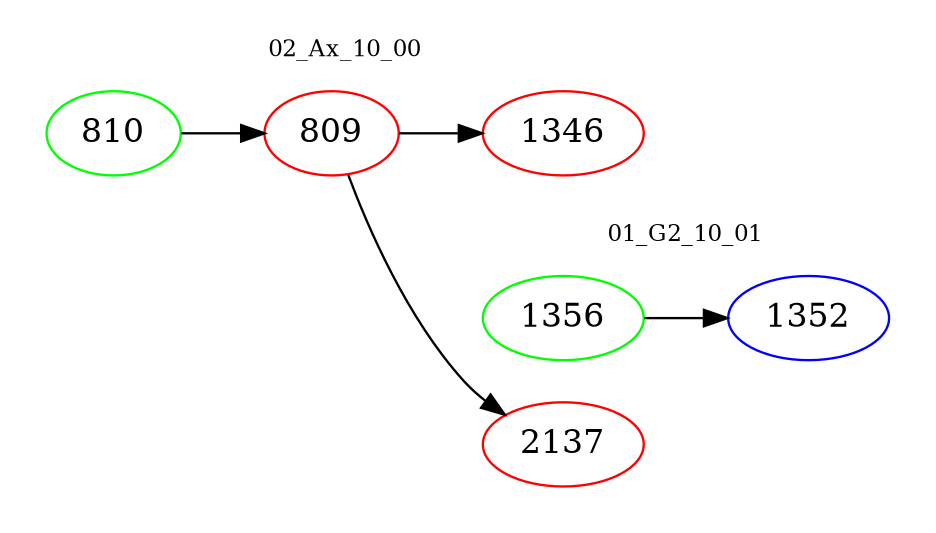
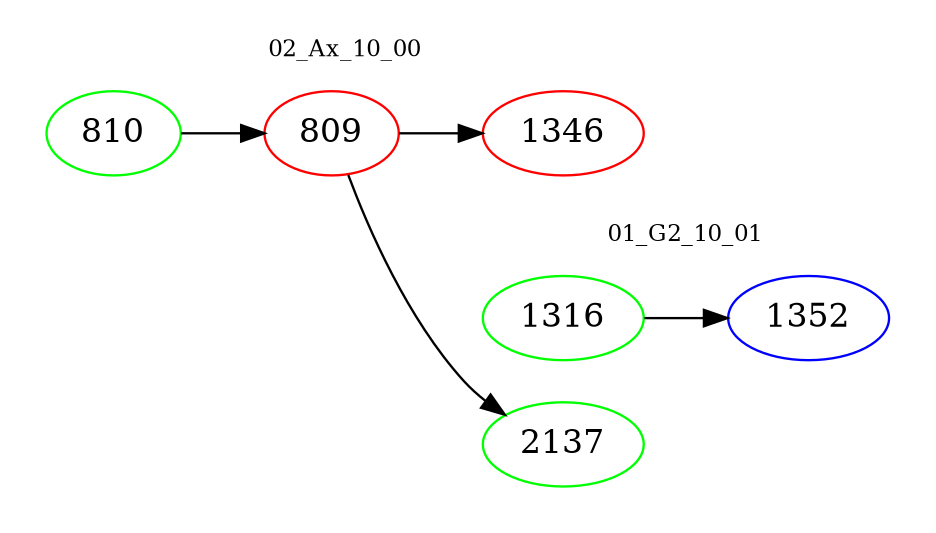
node "1356": label "1356" -> "1316"
node "2137": color red -> green
